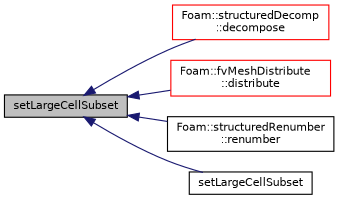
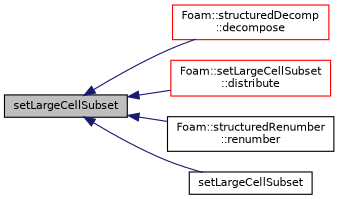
node "Foam::fvMeshDistribute ::distribute": label "Foam::fvMeshDistribute ::distribute" -> "Foam::setLargeCellSubset ::distribute"
